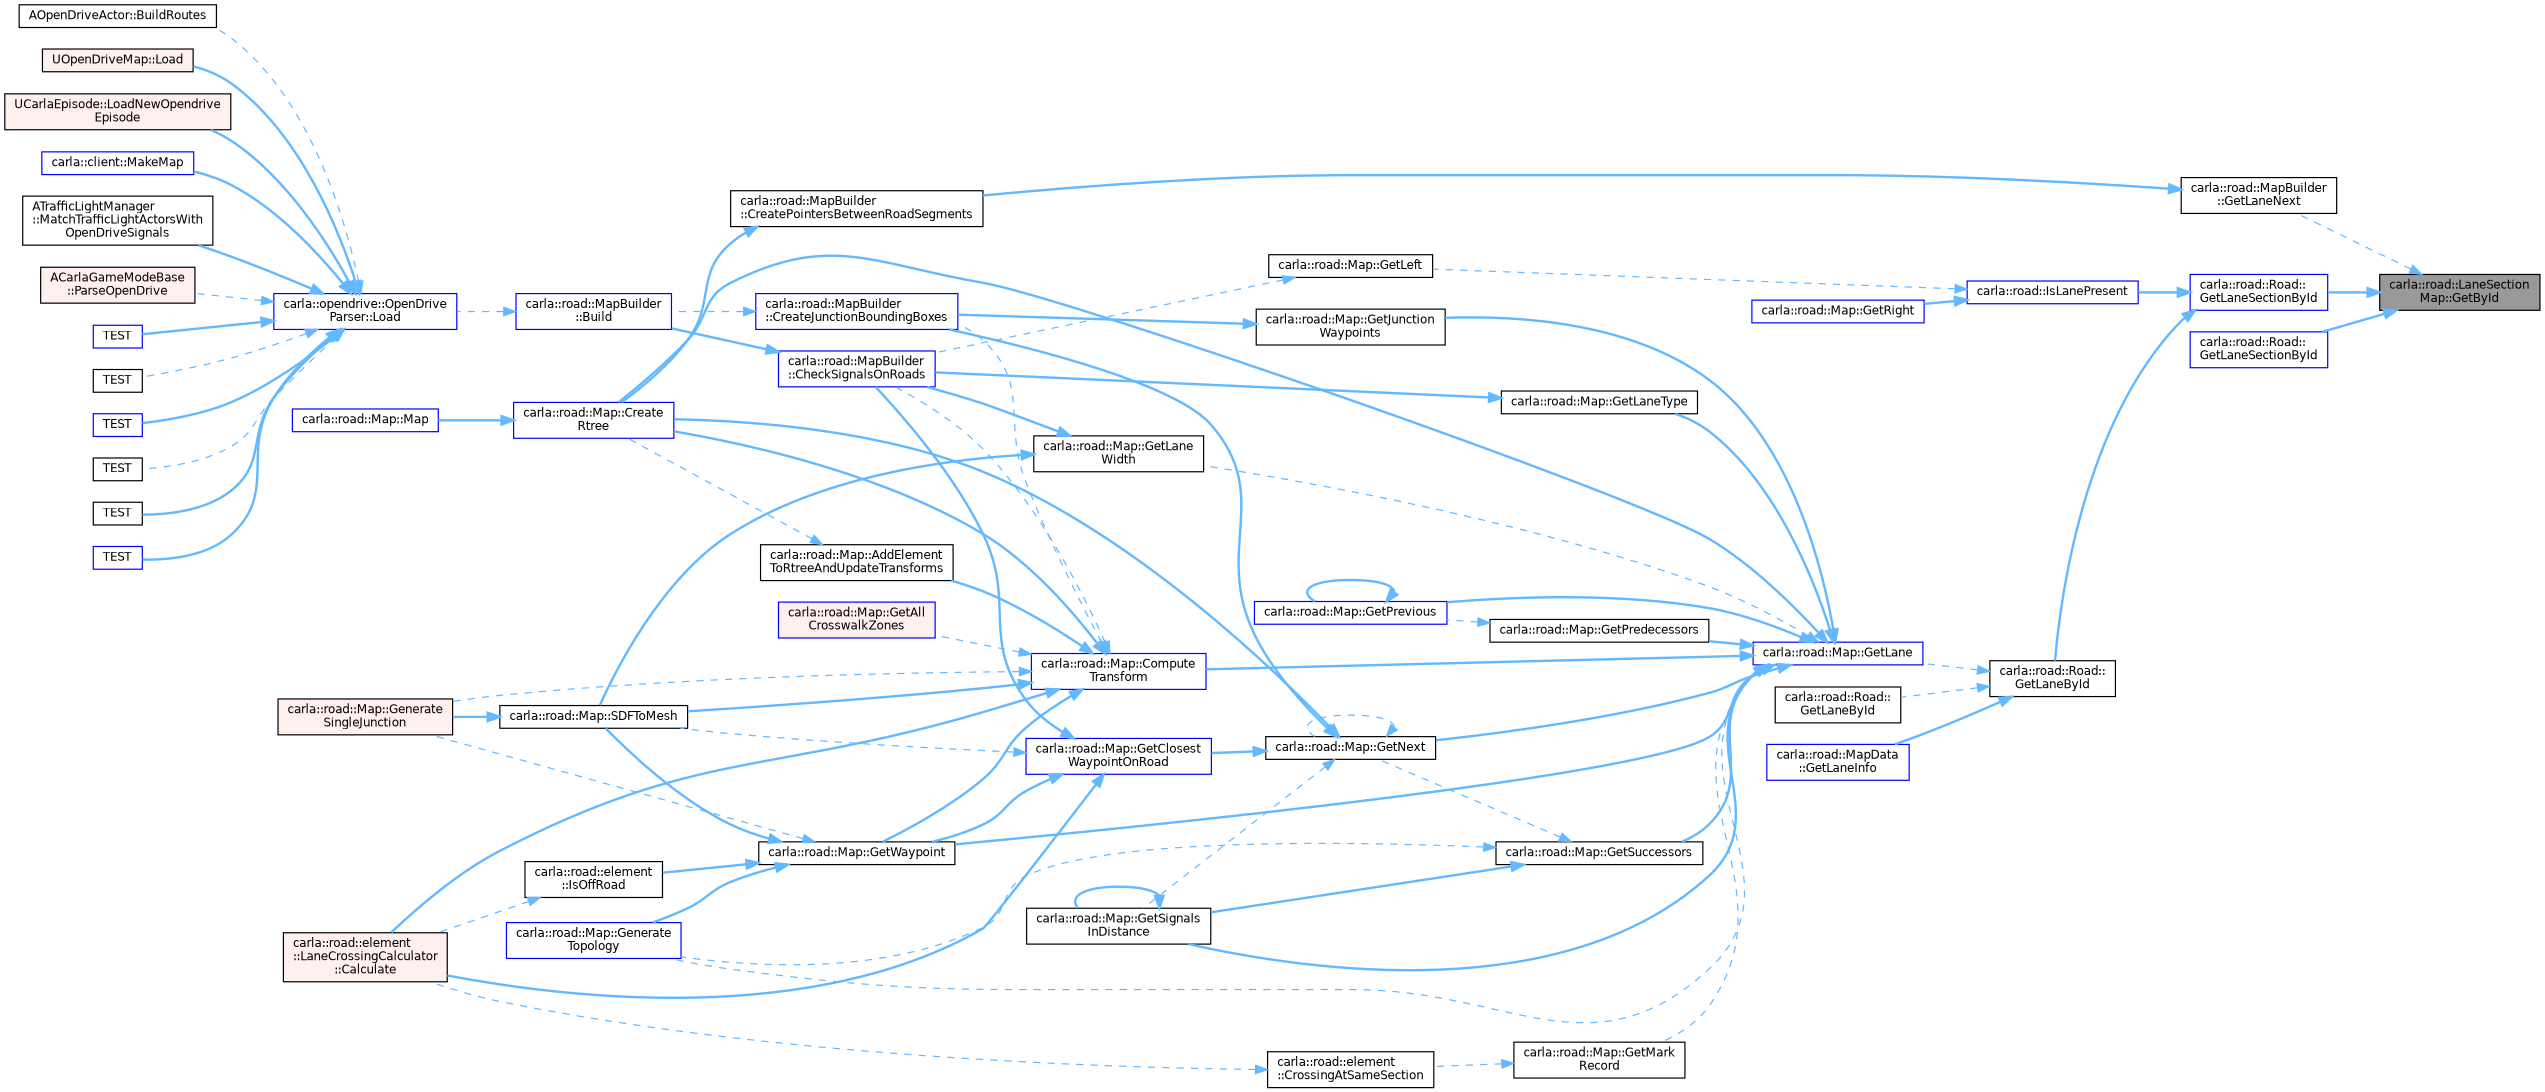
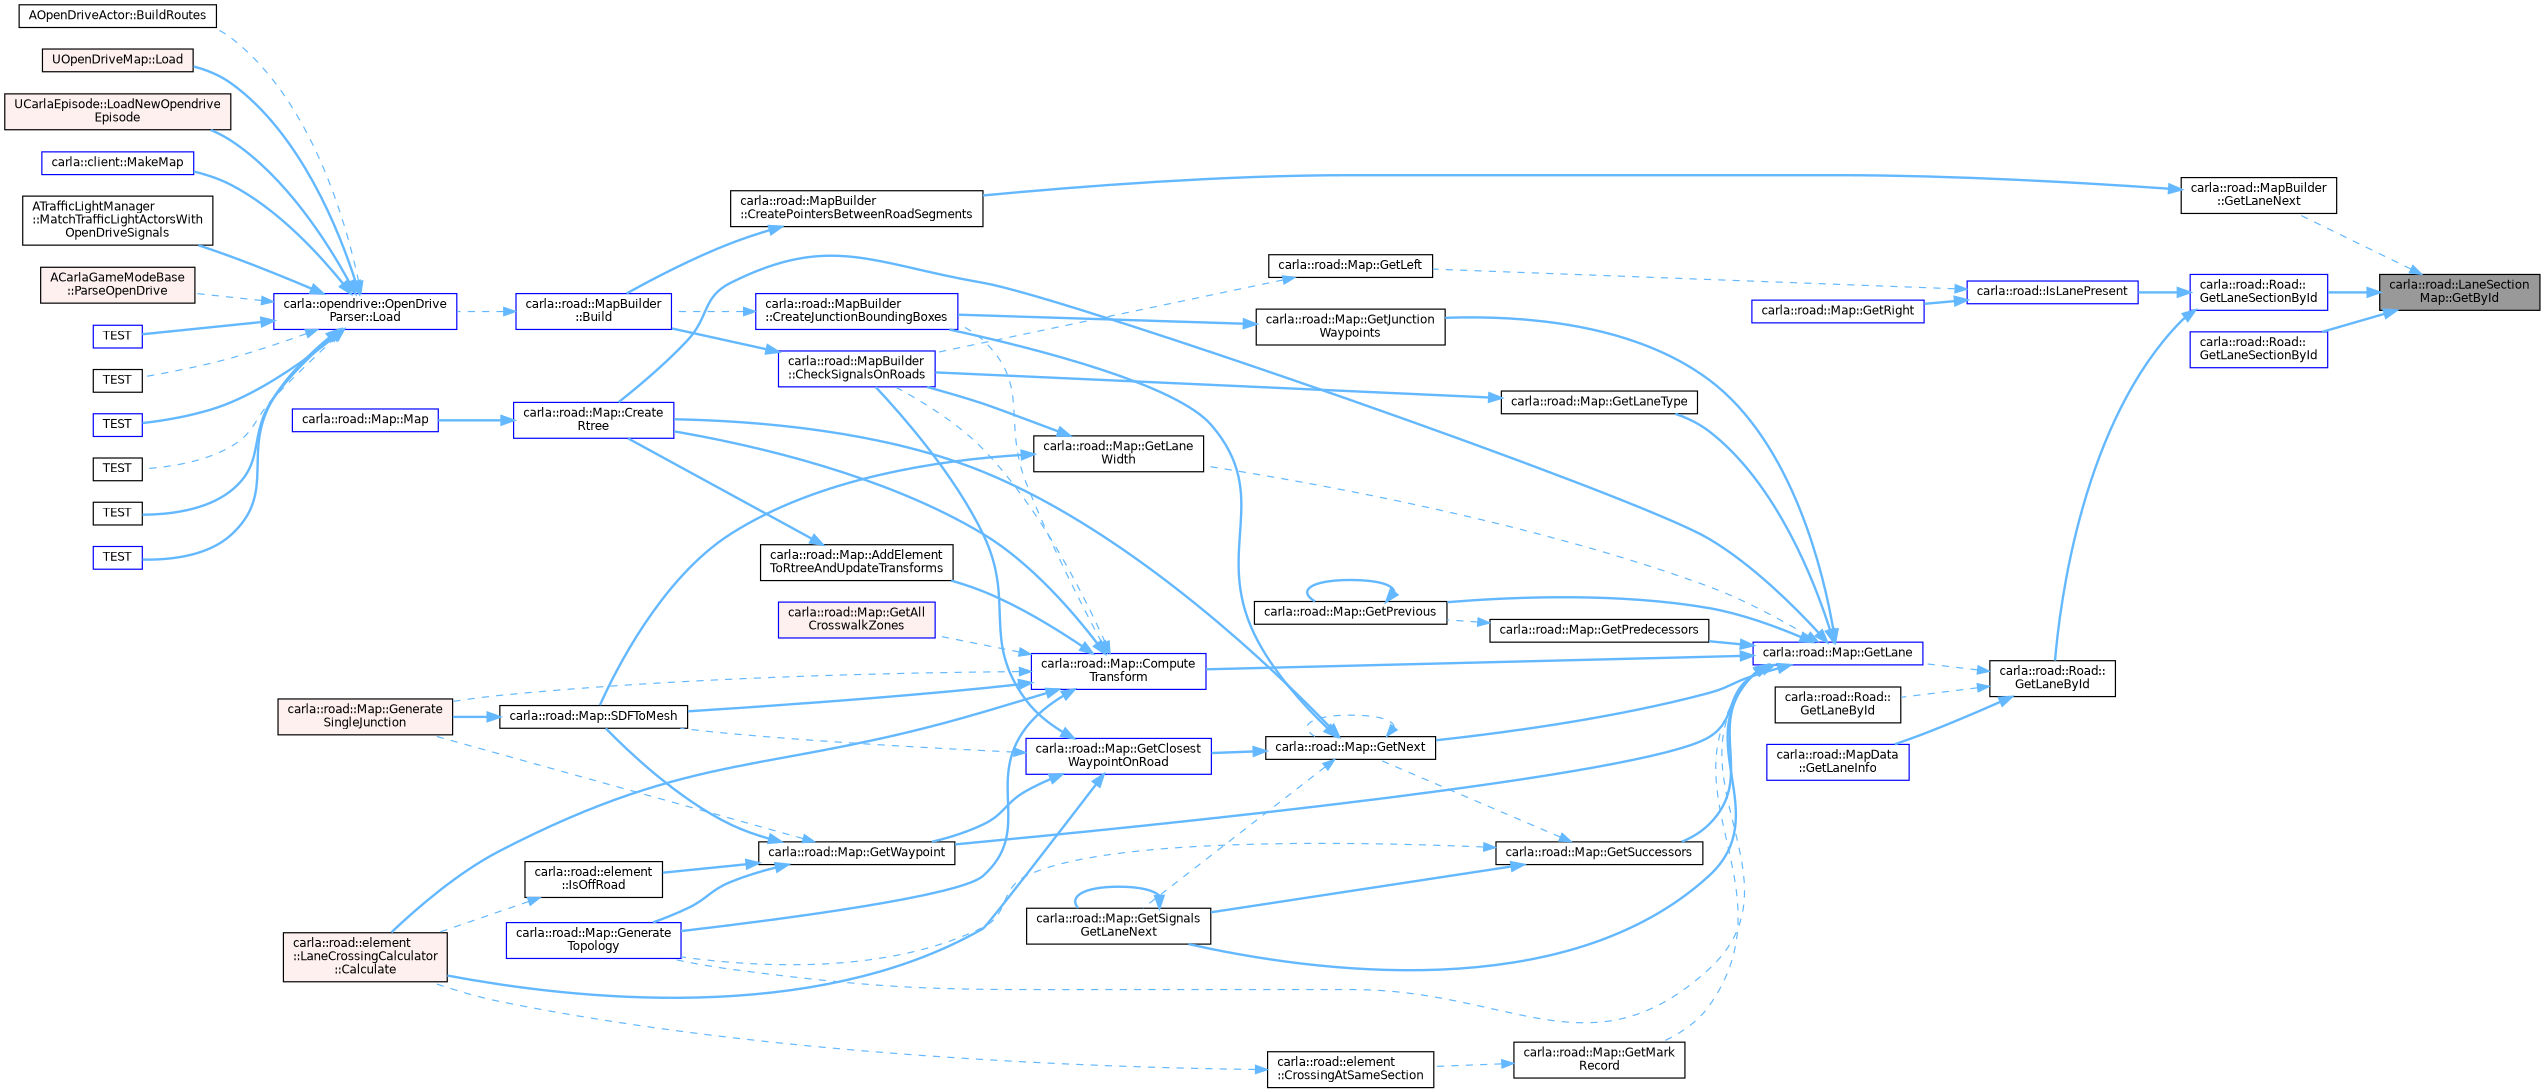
edge "carla::road::Map::Create Rtree" -> "carla::road::MapBuilder ::CreatePointersBetweenRoadSegments": now "carla::road::MapBuilder ::Build" -> "carla::road::MapBuilder ::CreatePointersBetweenRoadSegments"
edge "carla::road::Map::Create Rtree" -> "carla::road::Map::AddElement ToRtreeAndUpdateTransforms": style dashed -> bold
node "carla::road::Map::GetPrevious": color blue -> black
edge "carla::road::Map::GetWaypoint" -> "carla::road::Map::Compute Transform": now "carla::road::Map::Generate Topology" -> "carla::road::Map::Compute Transform"
node "carla::road::Map::GetSignals InDistance": label "carla::road::Map::GetSignals InDistance" -> "carla::road::Map::GetSignals GetLaneNext"
